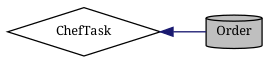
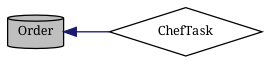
edge "Order" -> "ChefTask": reversed
